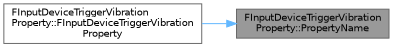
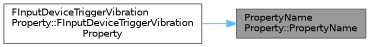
node "FInputDeviceTriggerVibration Property::PropertyName": label "FInputDeviceTriggerVibration Property::PropertyName" -> "PropertyName Property::PropertyName"
